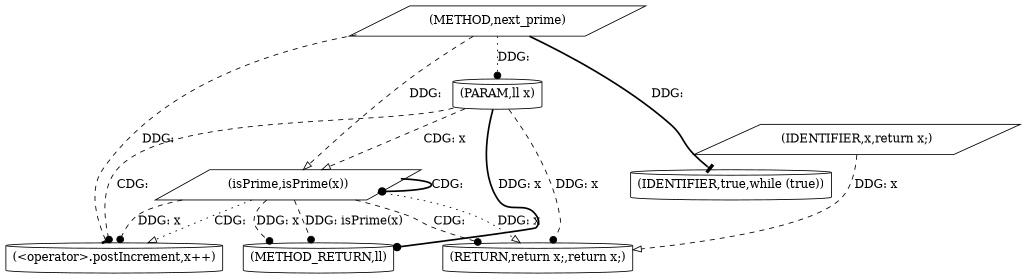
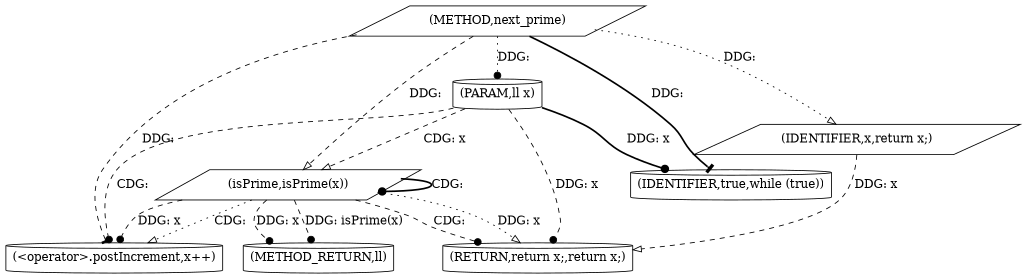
edge "(METHOD,next_prime)" -> "(IDENTIFIER,x,return x;)": added, label "DDG:"
edge "(PARAM,ll x)" -> "(METHOD_RETURN,ll)": now "(PARAM,ll x)" -> "(IDENTIFIER,true,while (true))"
